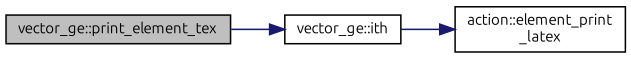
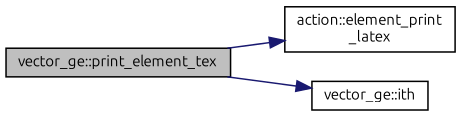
edge "vector_ge::ith" -> "action::element_print _latex": now "vector_ge::print_element_tex" -> "action::element_print _latex"
